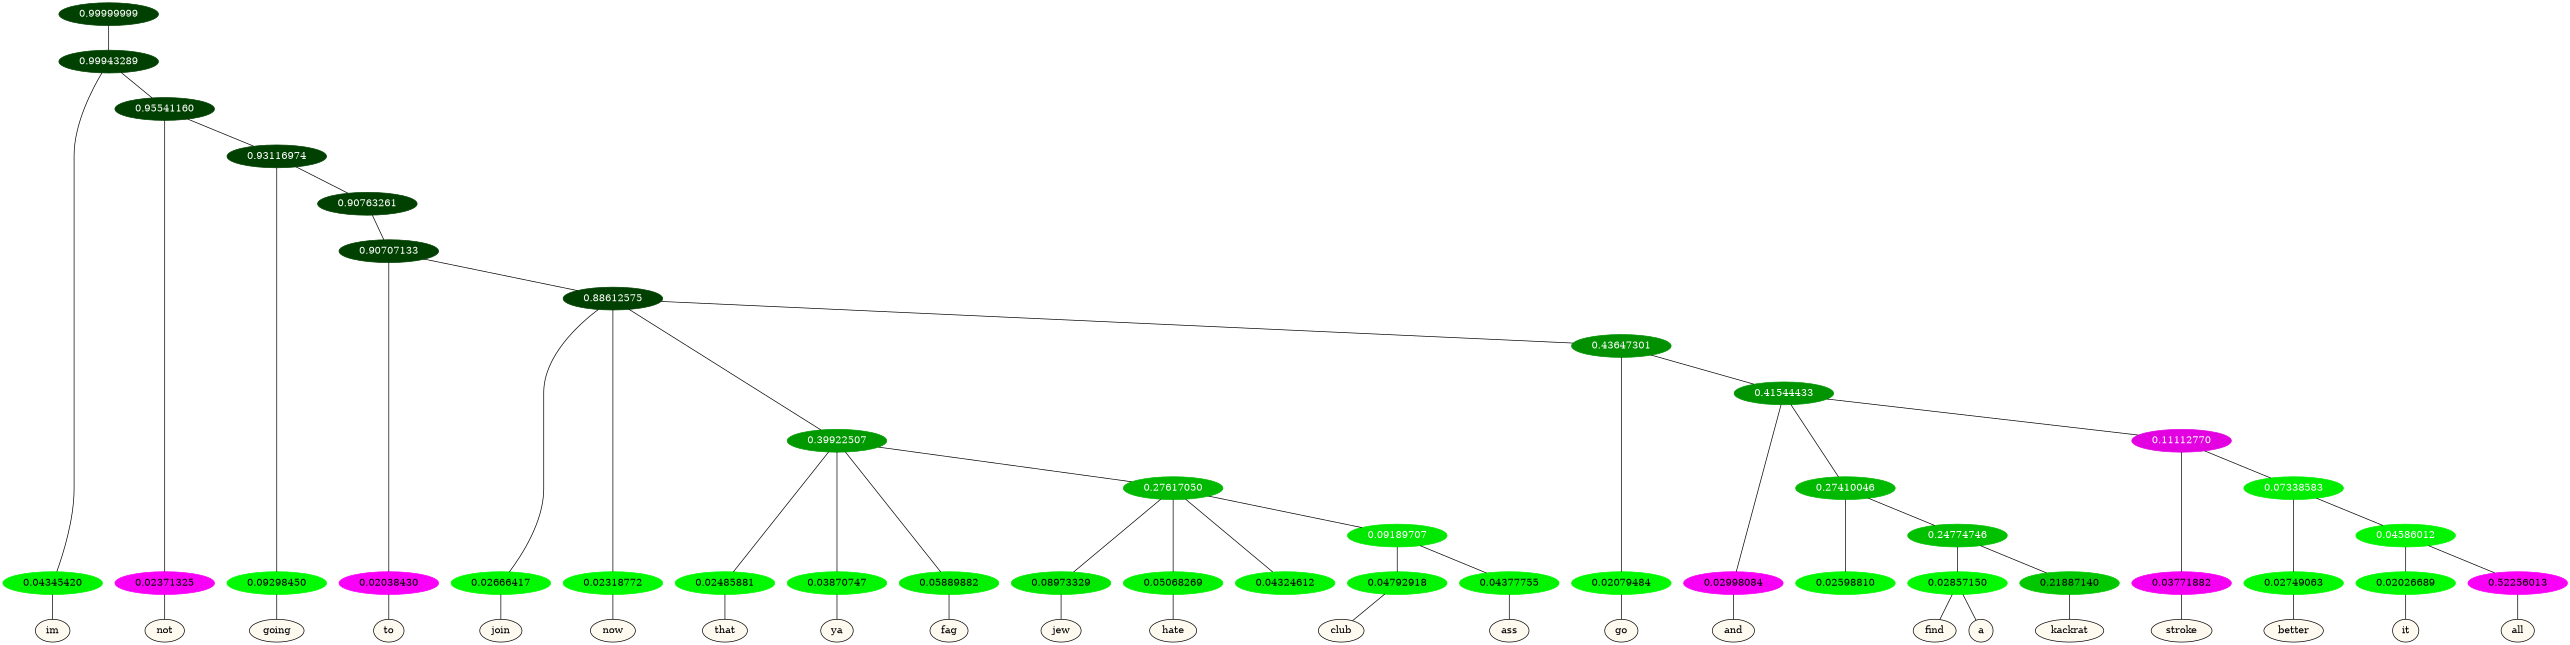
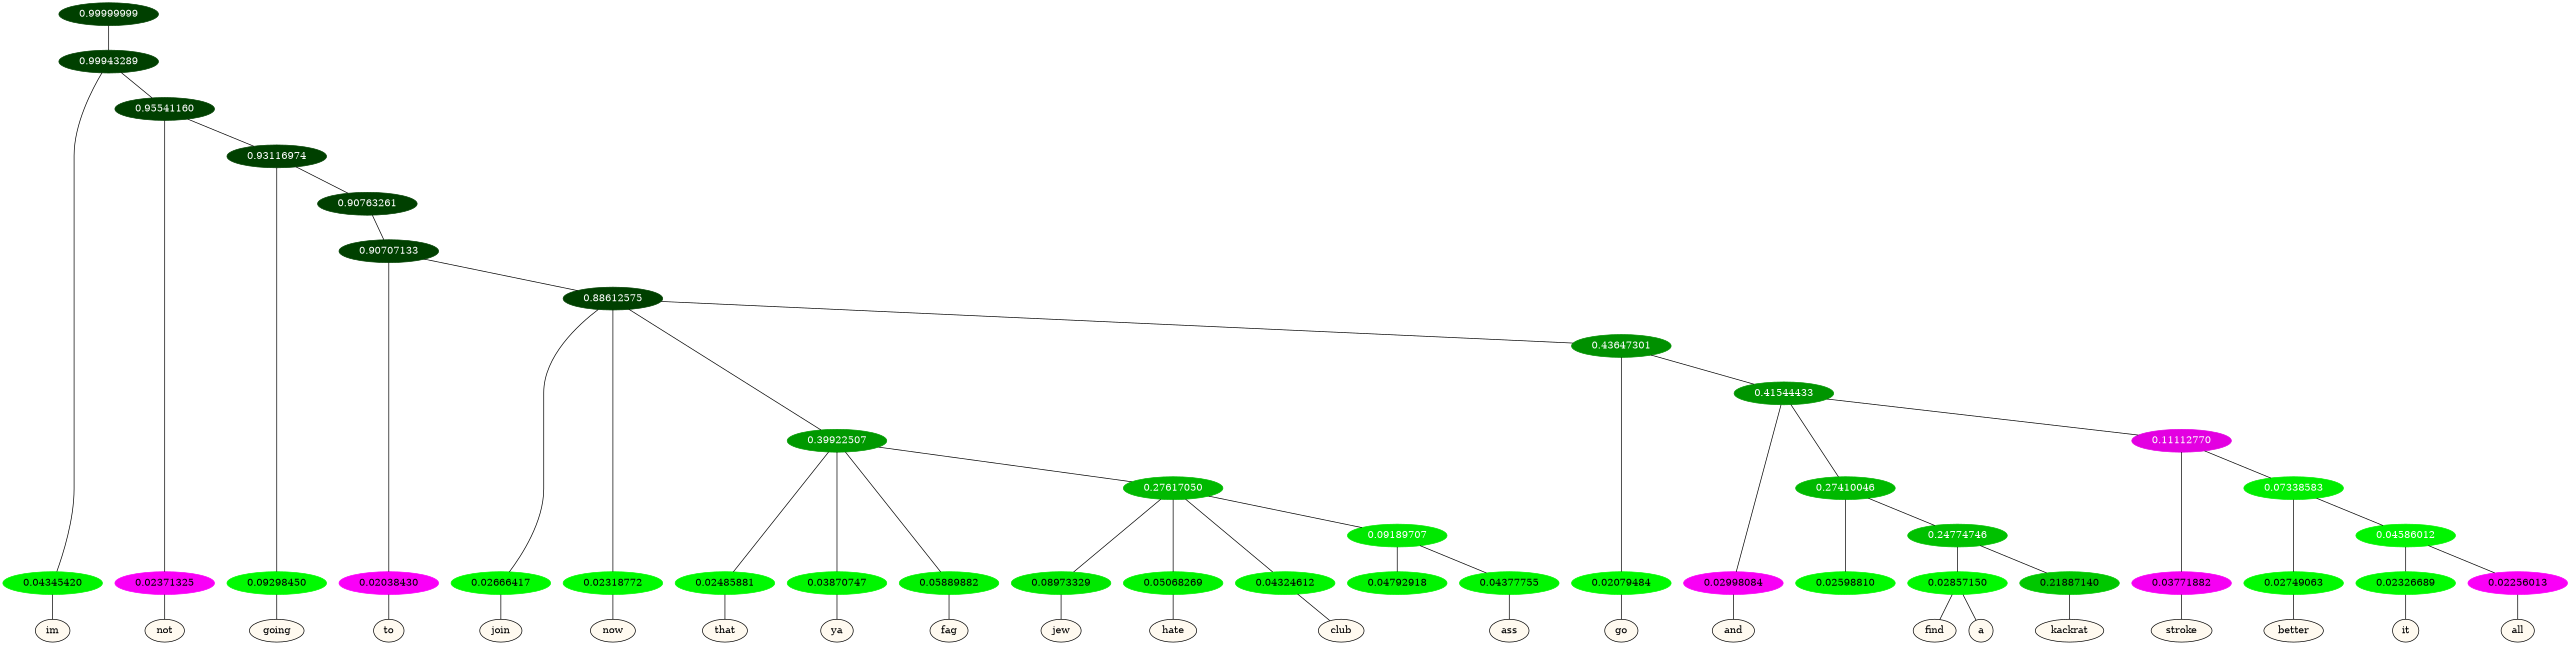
node "0.02026689": label "0.02026689" -> "0.02326689"
node "0.52256013": label "0.52256013" -> "0.02256013"
edge "0.04792918" -- "club": now "0.04324612" -- "club"
